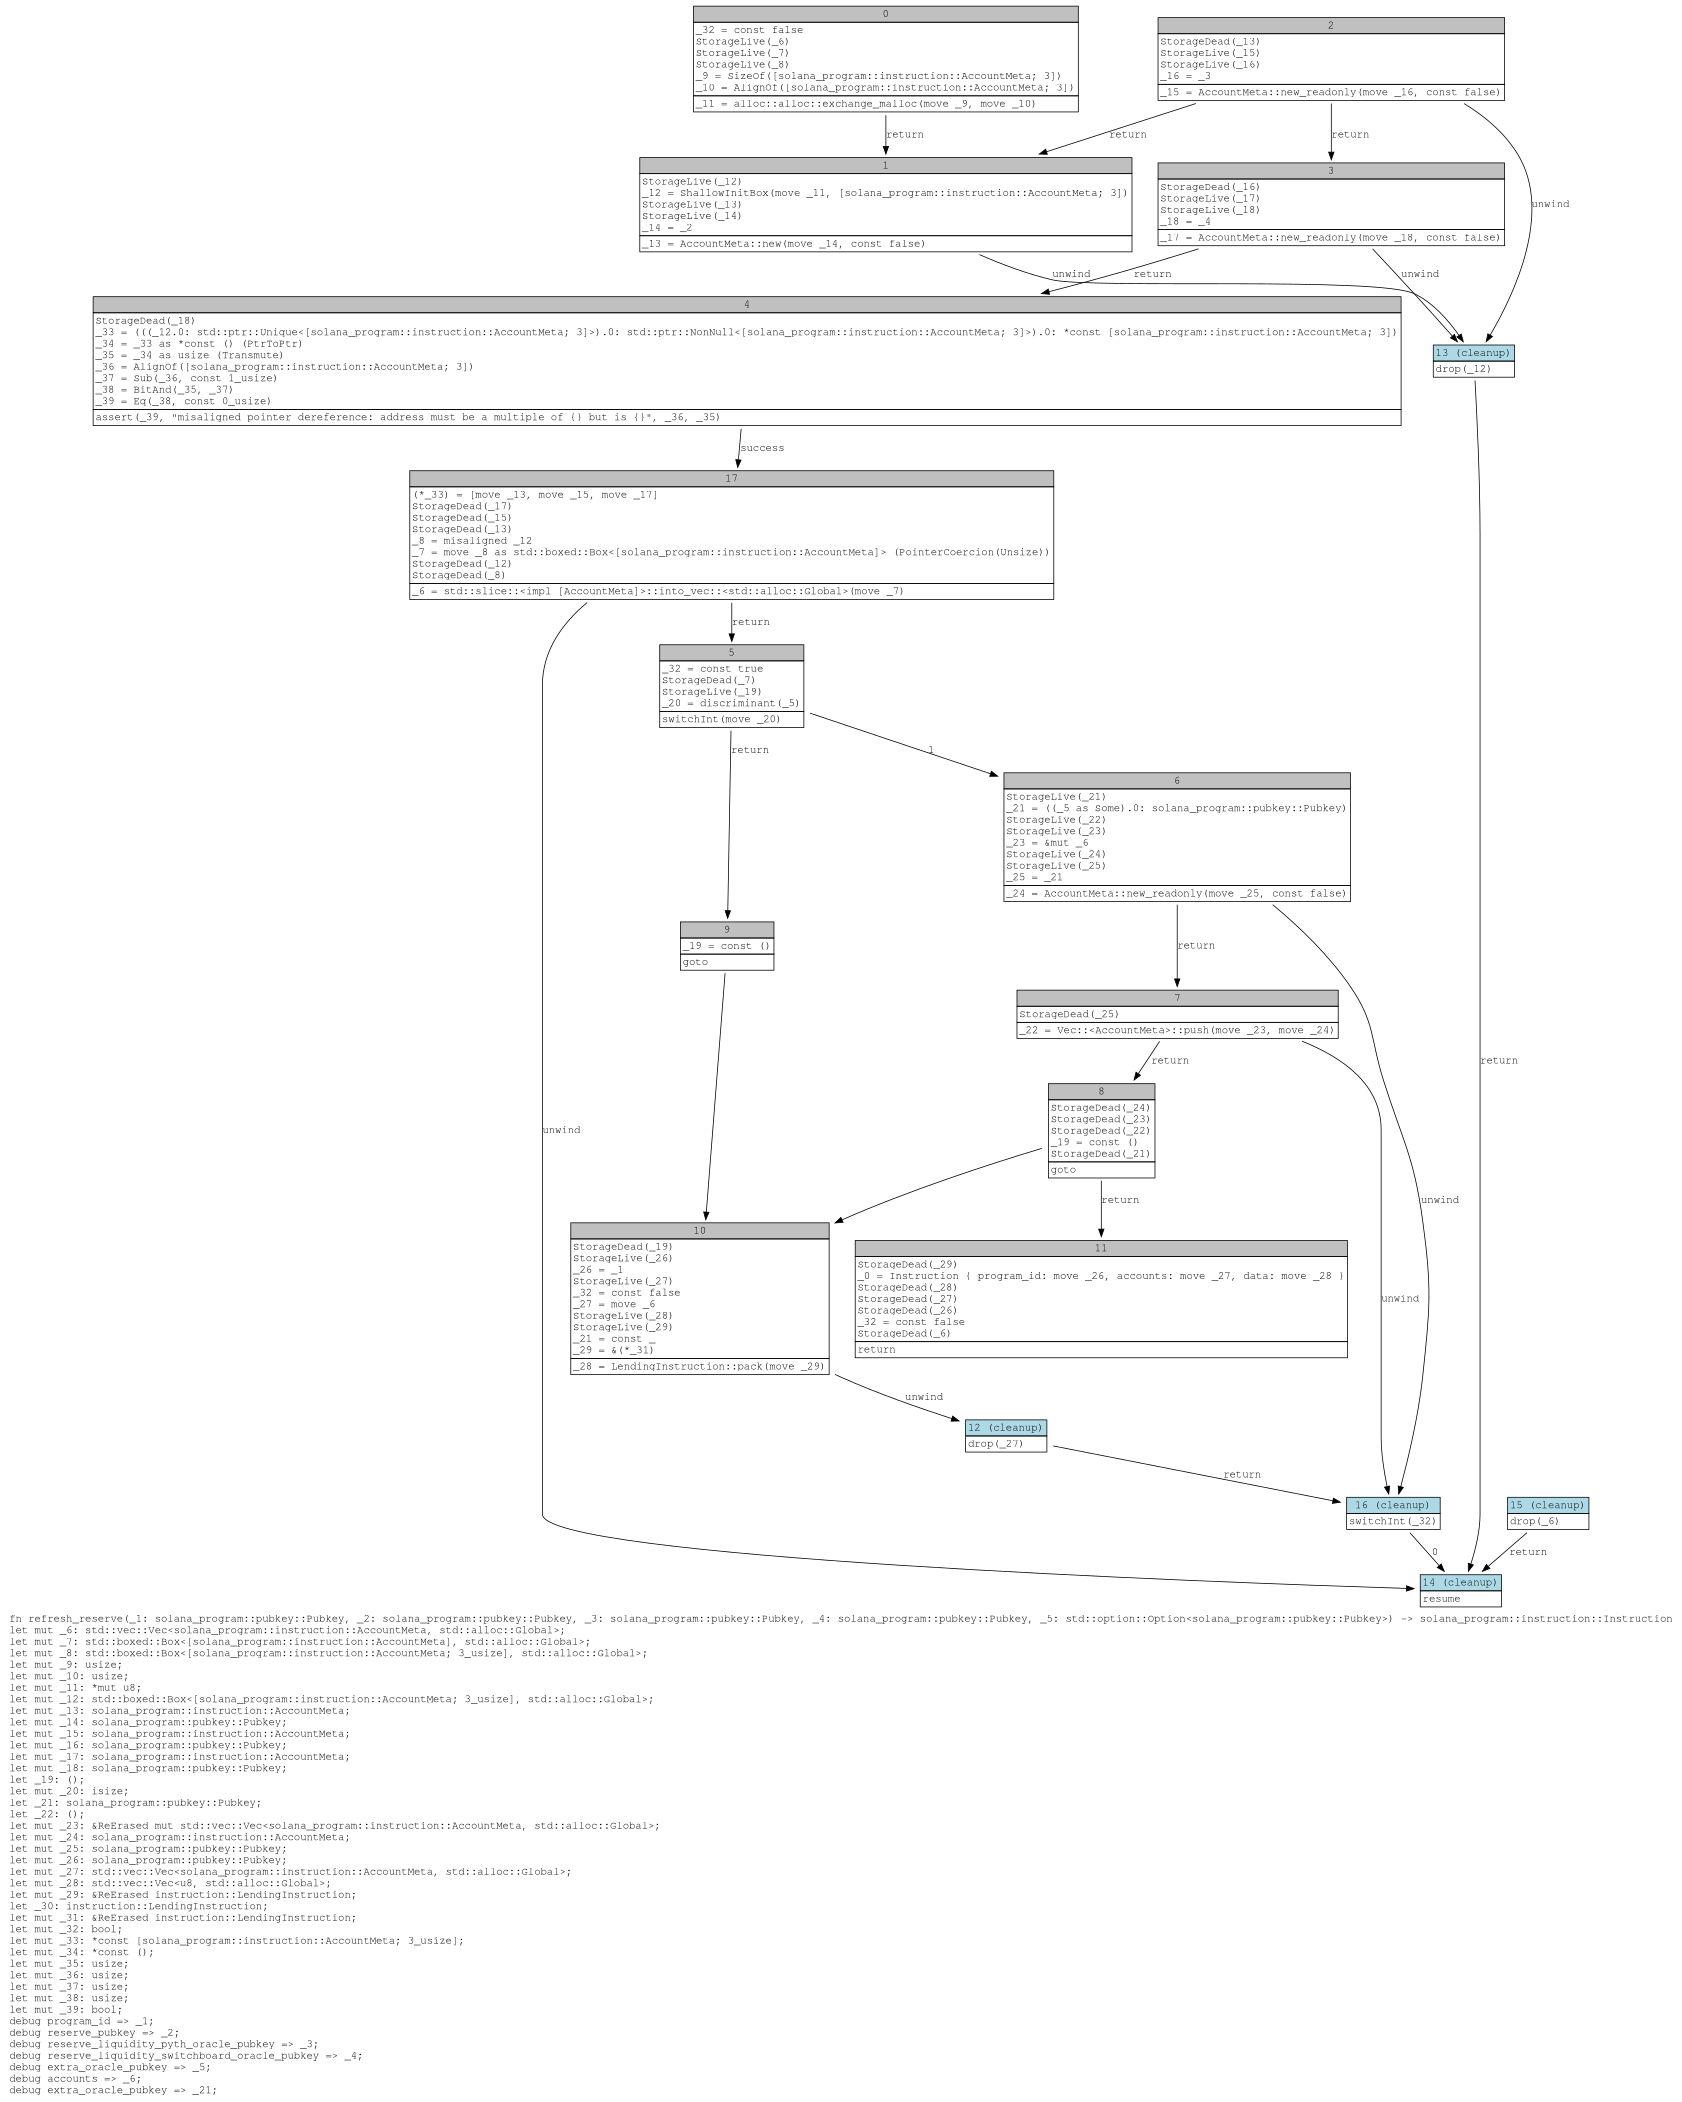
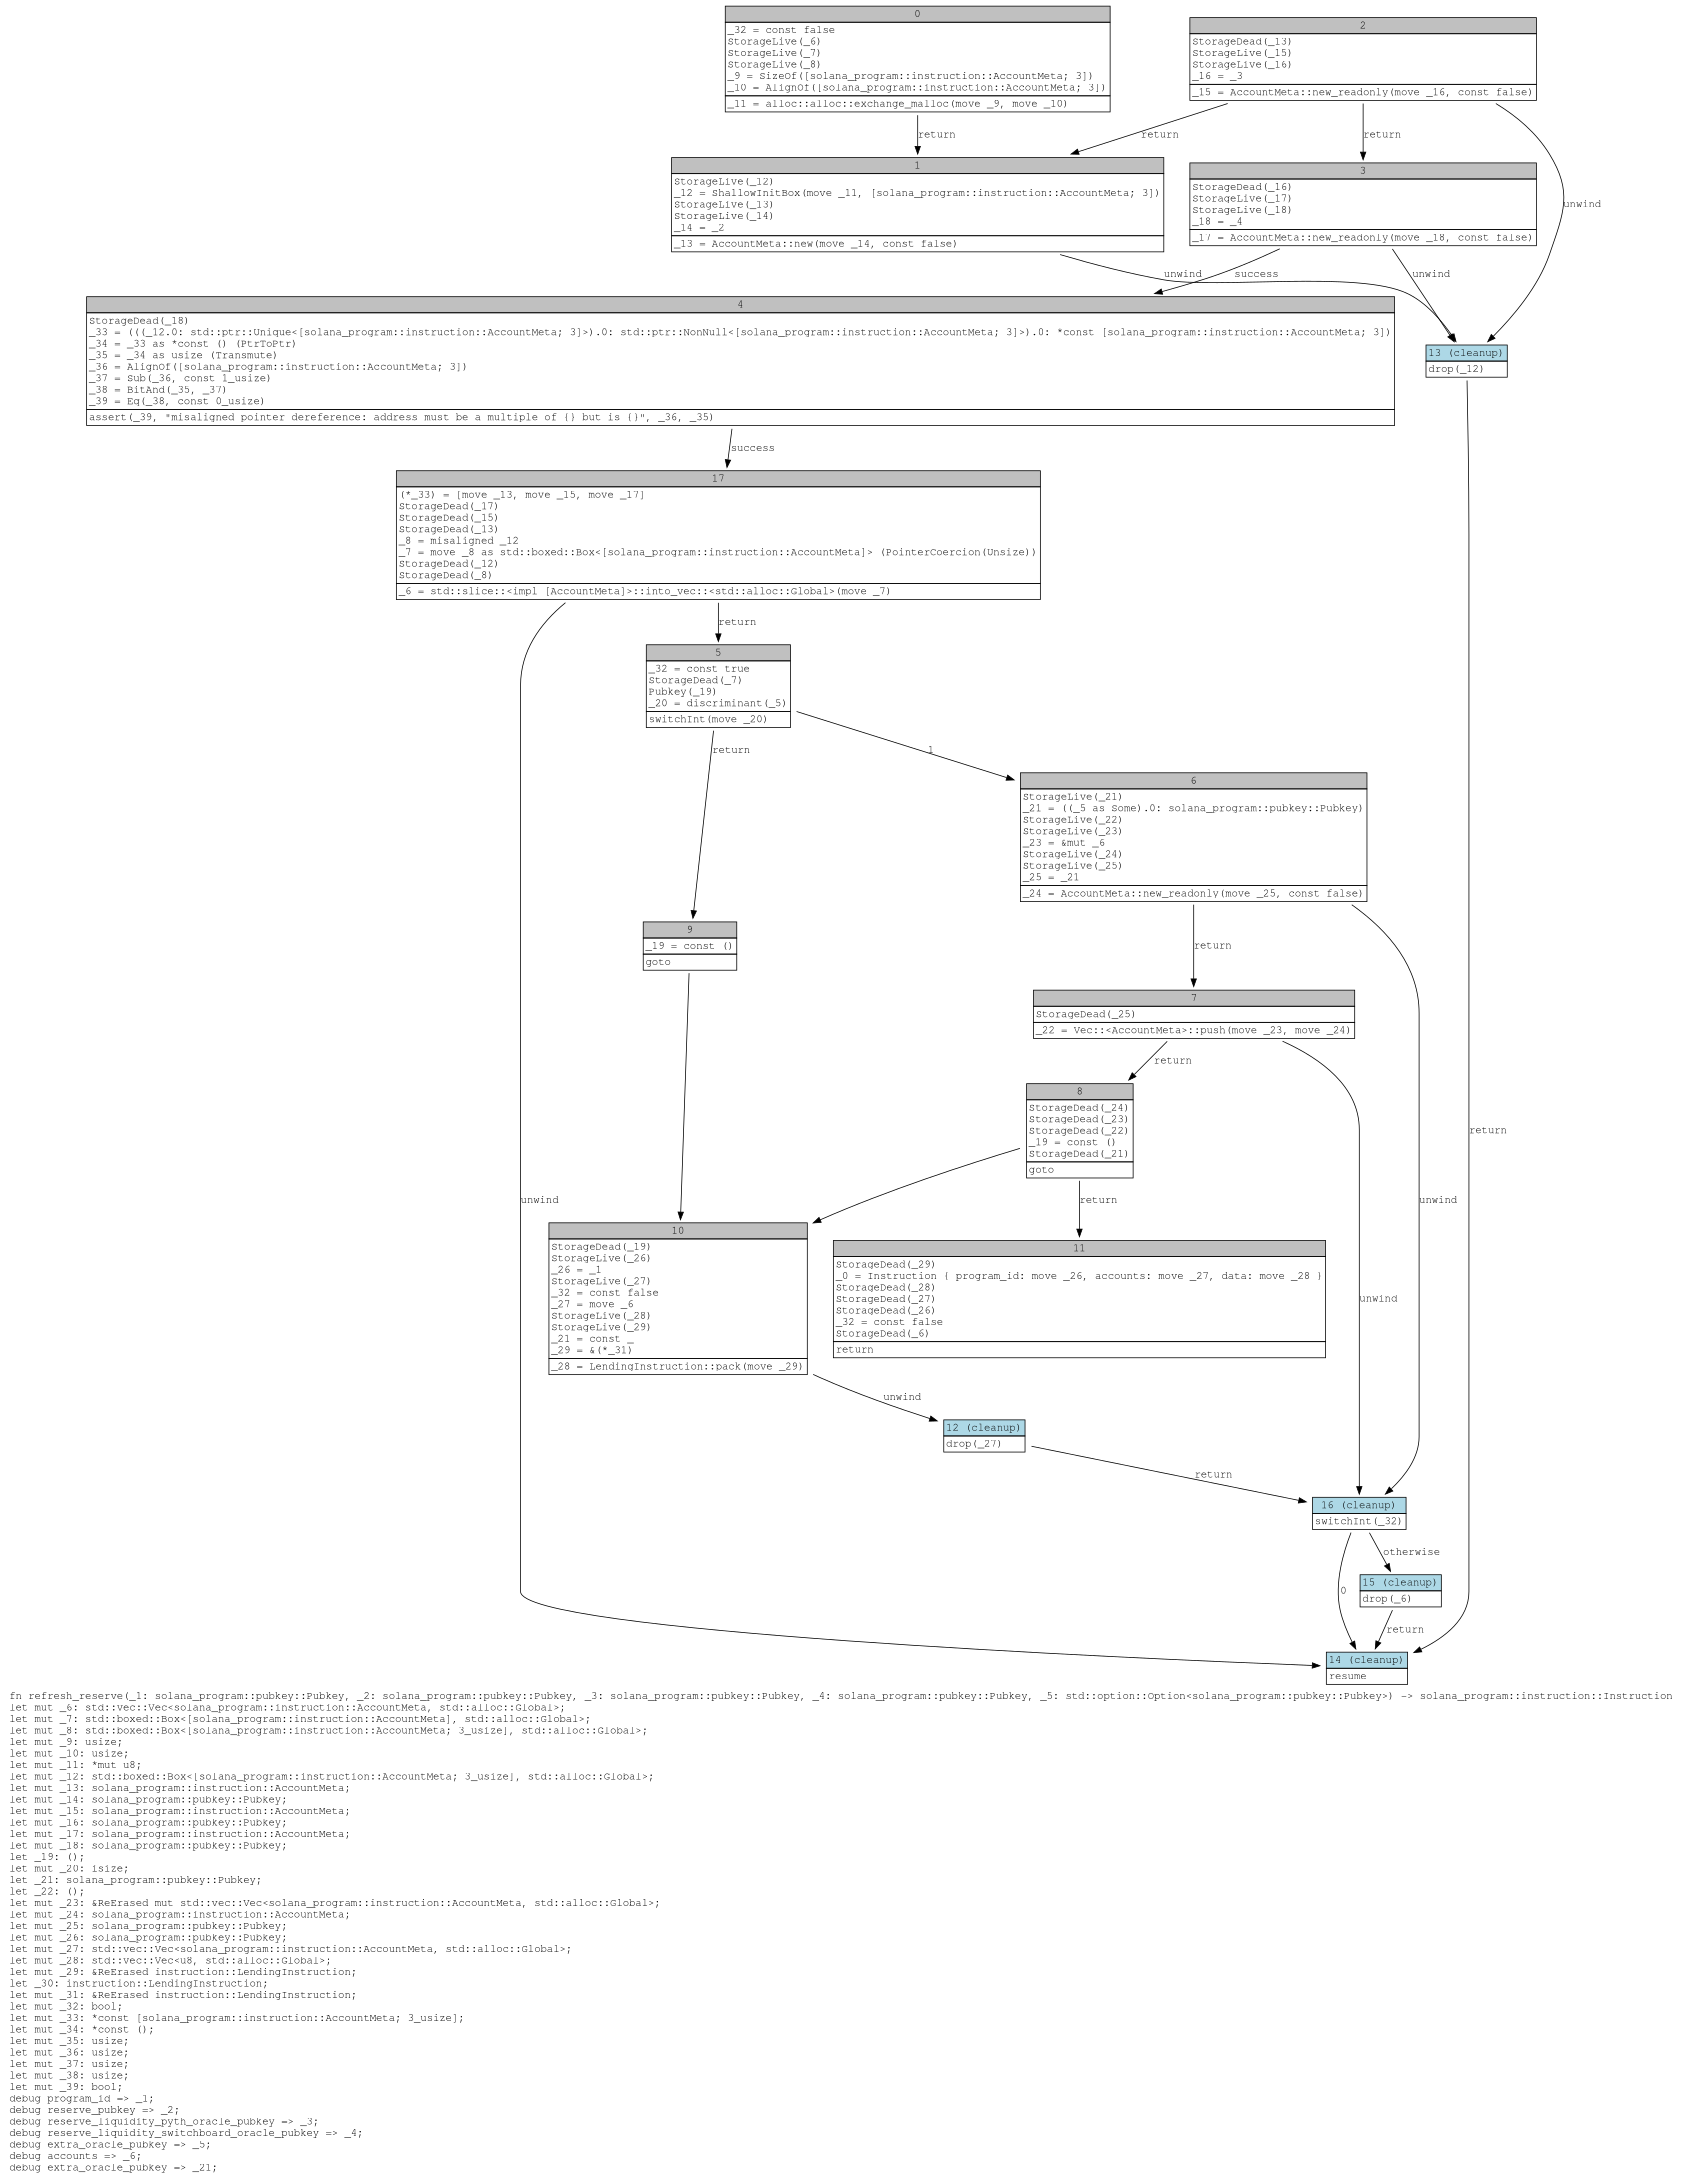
edge "3" -> "4": label "return" -> "success"
node "5": text "StorageLive(_19)" -> "Pubkey(_19)"
edge "16 (cleanup)" -> "15 (cleanup)": added, label "otherwise"
